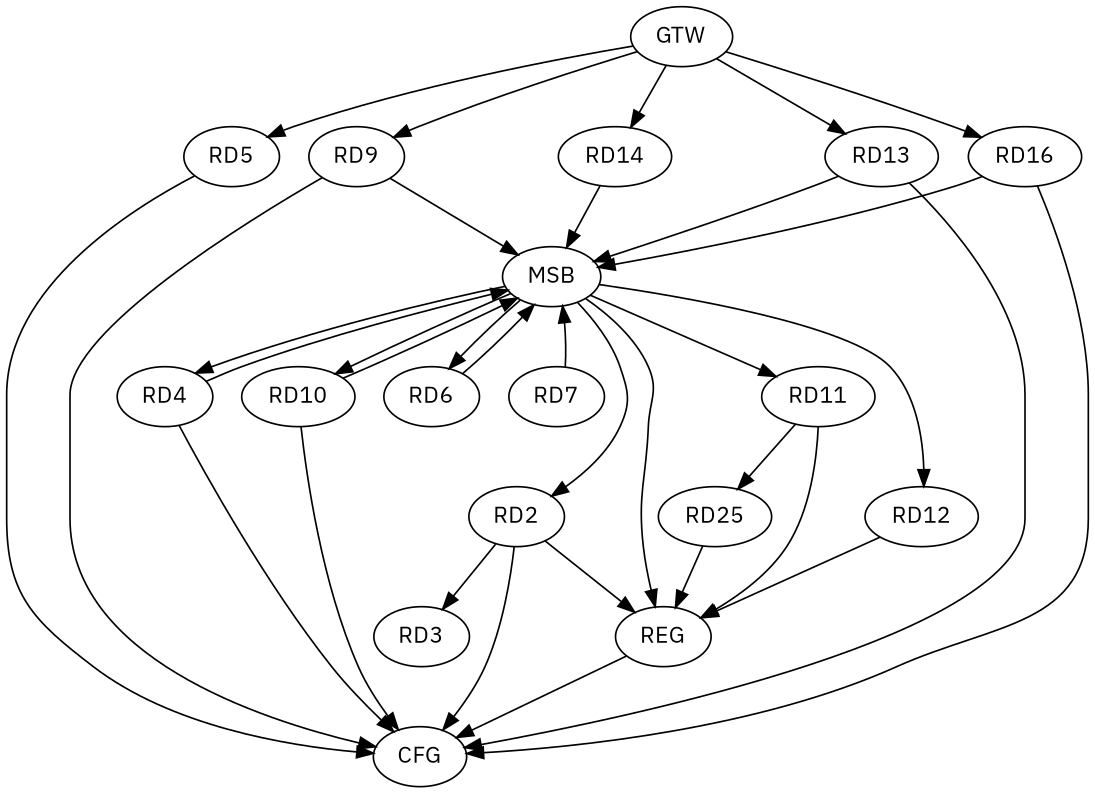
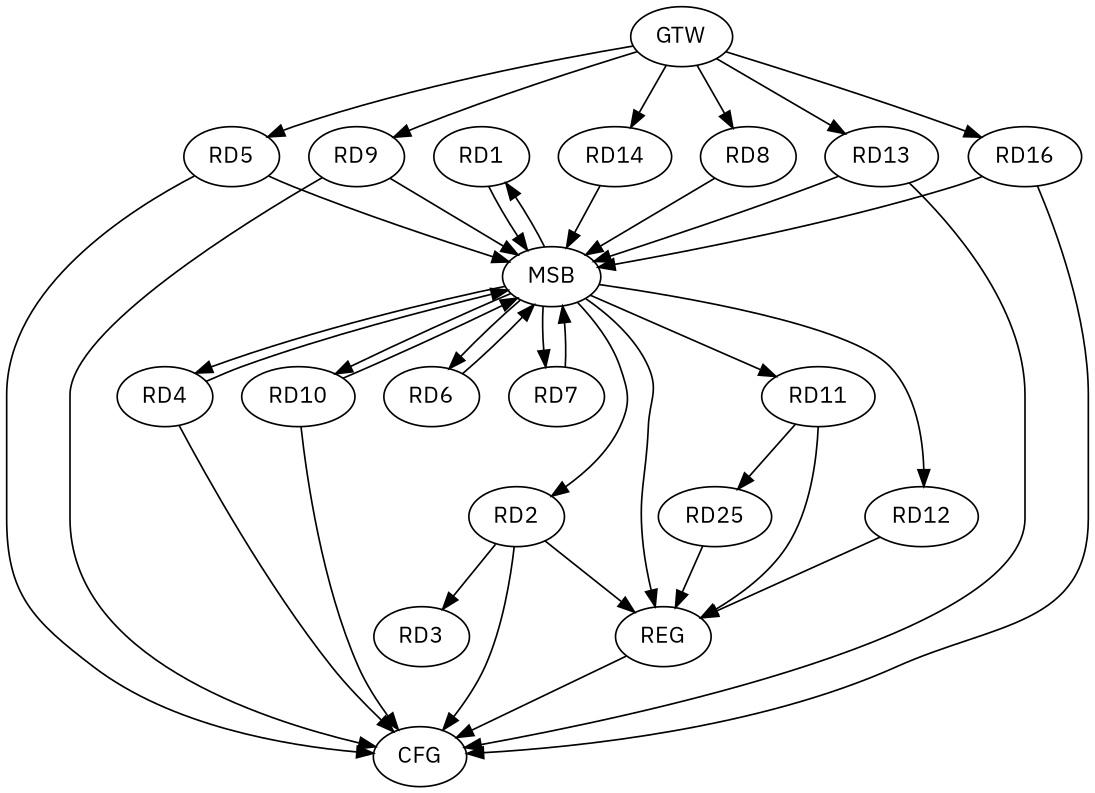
node "RD1": added
node "RD8": added
edge "RD5" -> "MSB": added
edge "MSB" -> "RD7": added
